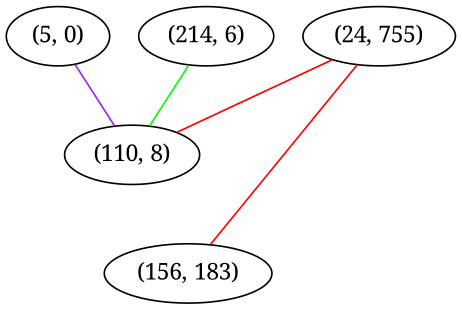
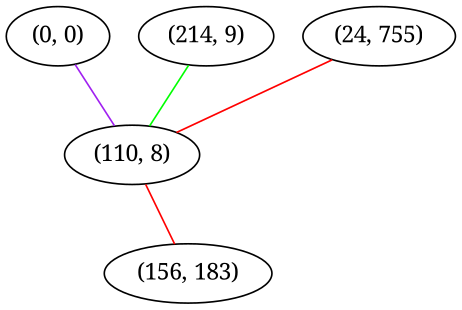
node "(5, 0)": label "(5, 0)" -> "(0, 0)"
node "(214, 6)": label "(214, 6)" -> "(214, 9)"
edge "(24, 755)" -- "(156, 183)": now "(110, 8)" -- "(156, 183)"
